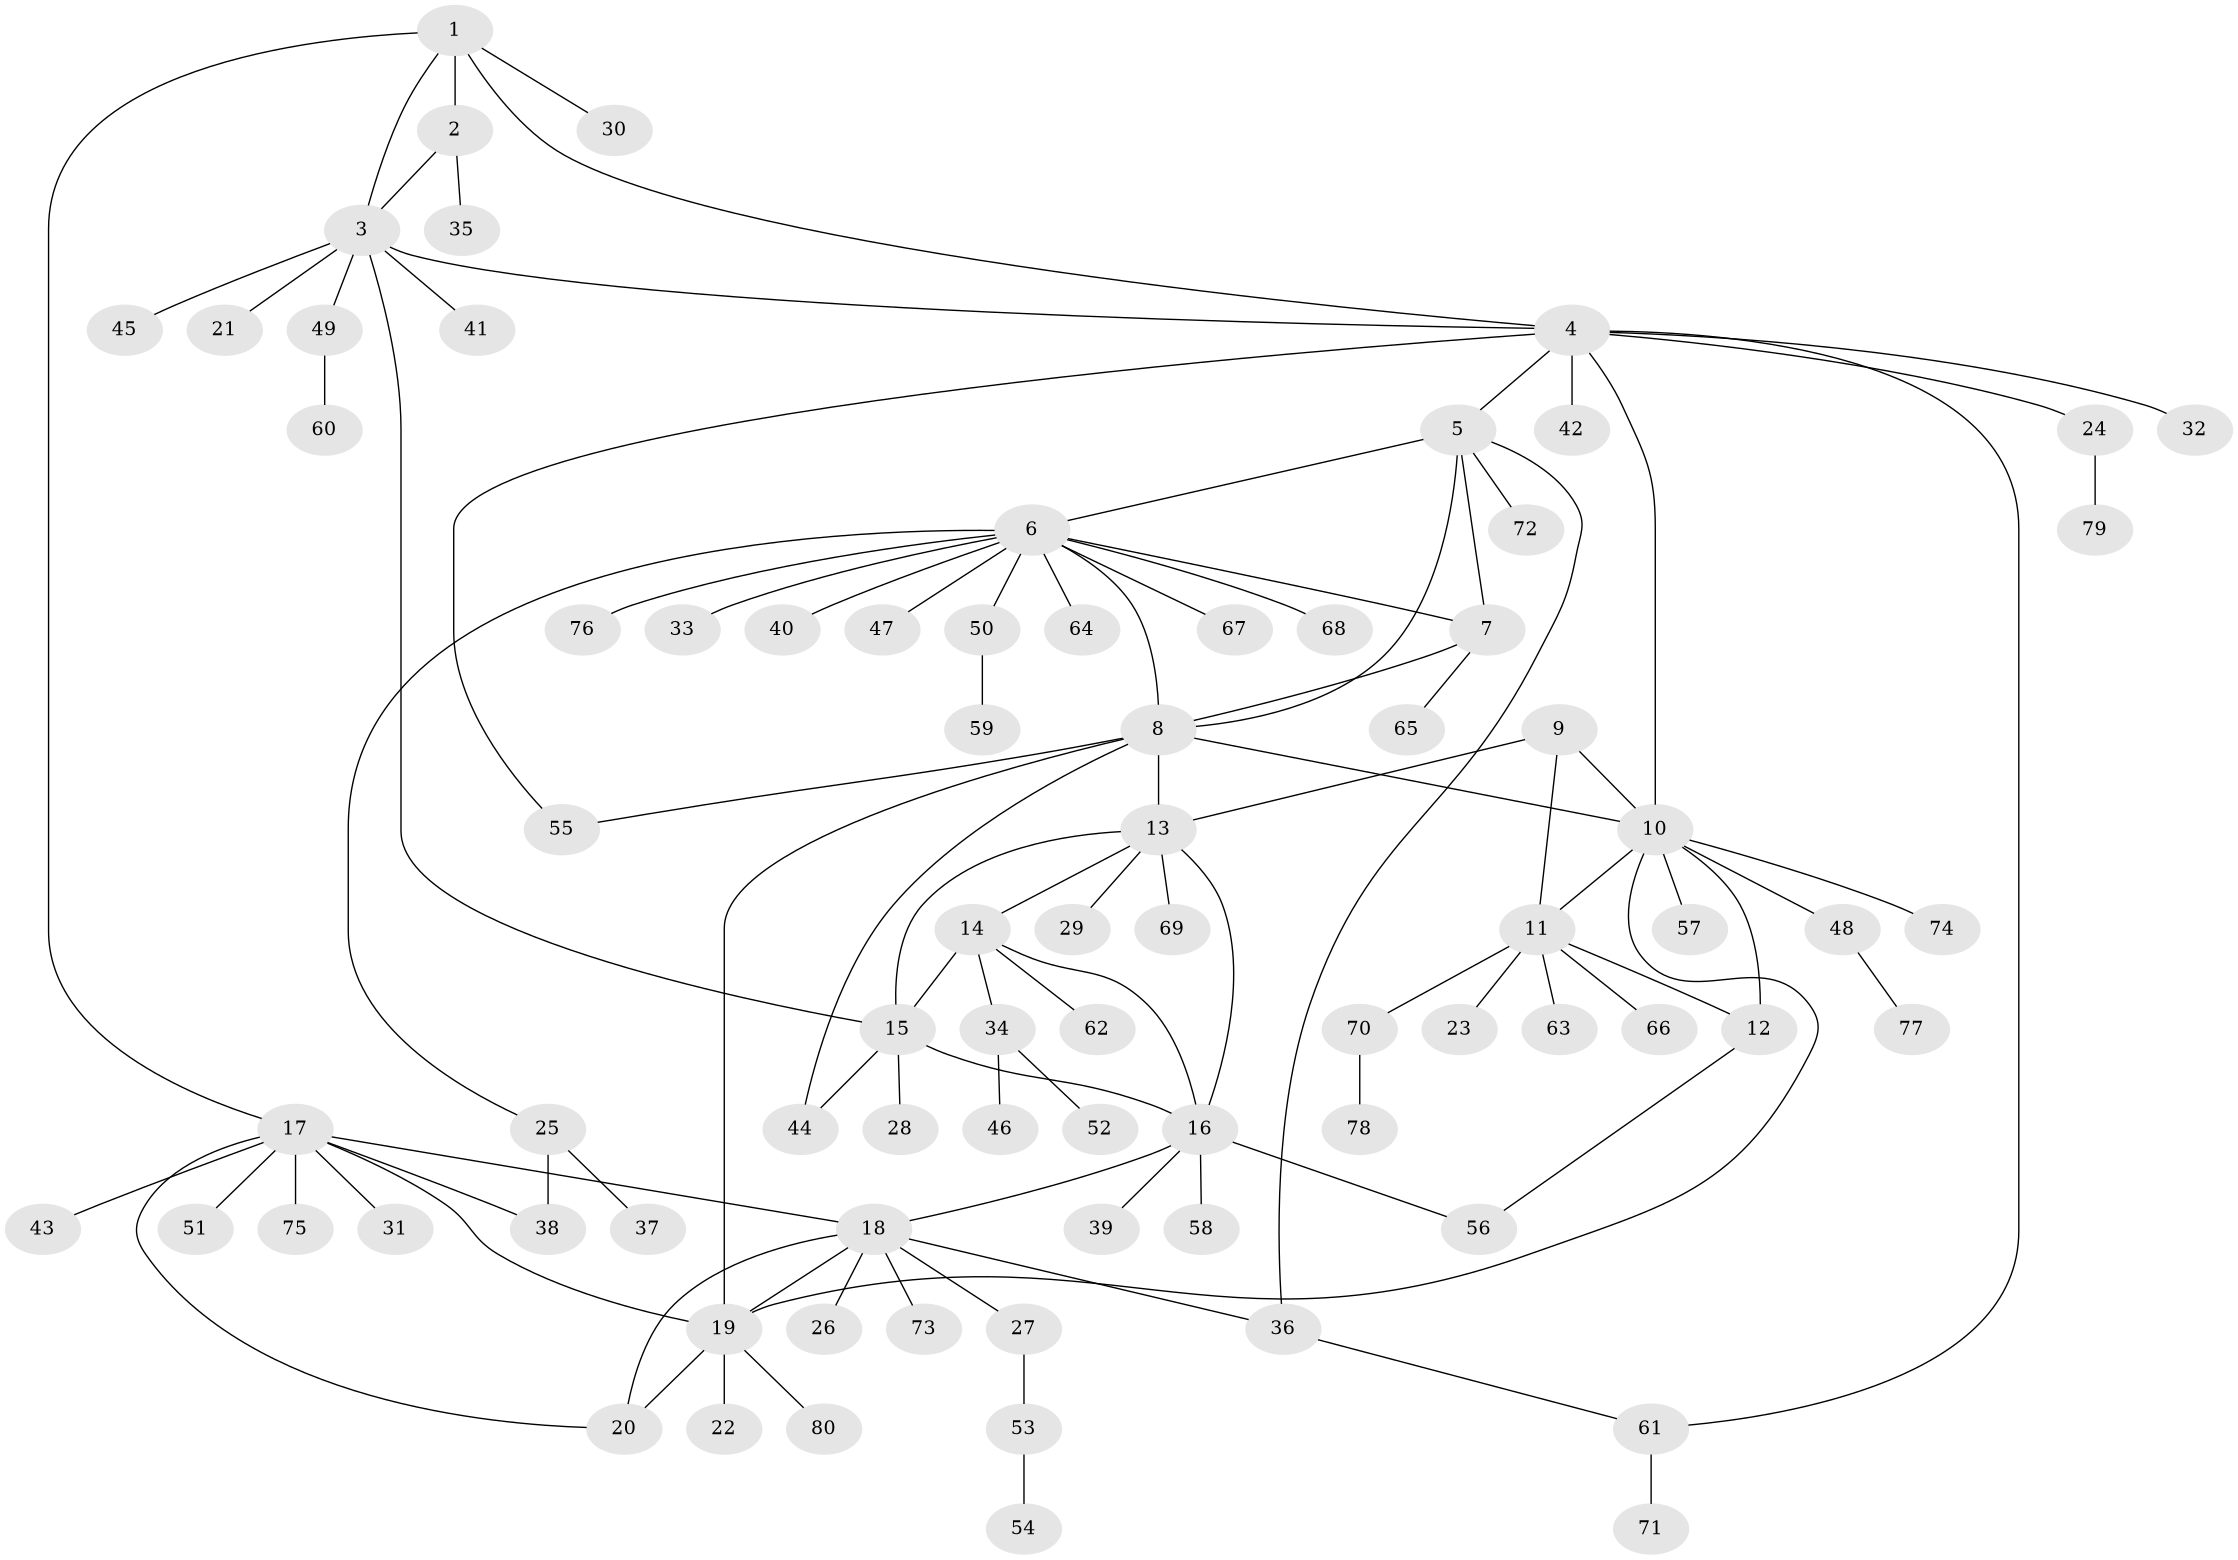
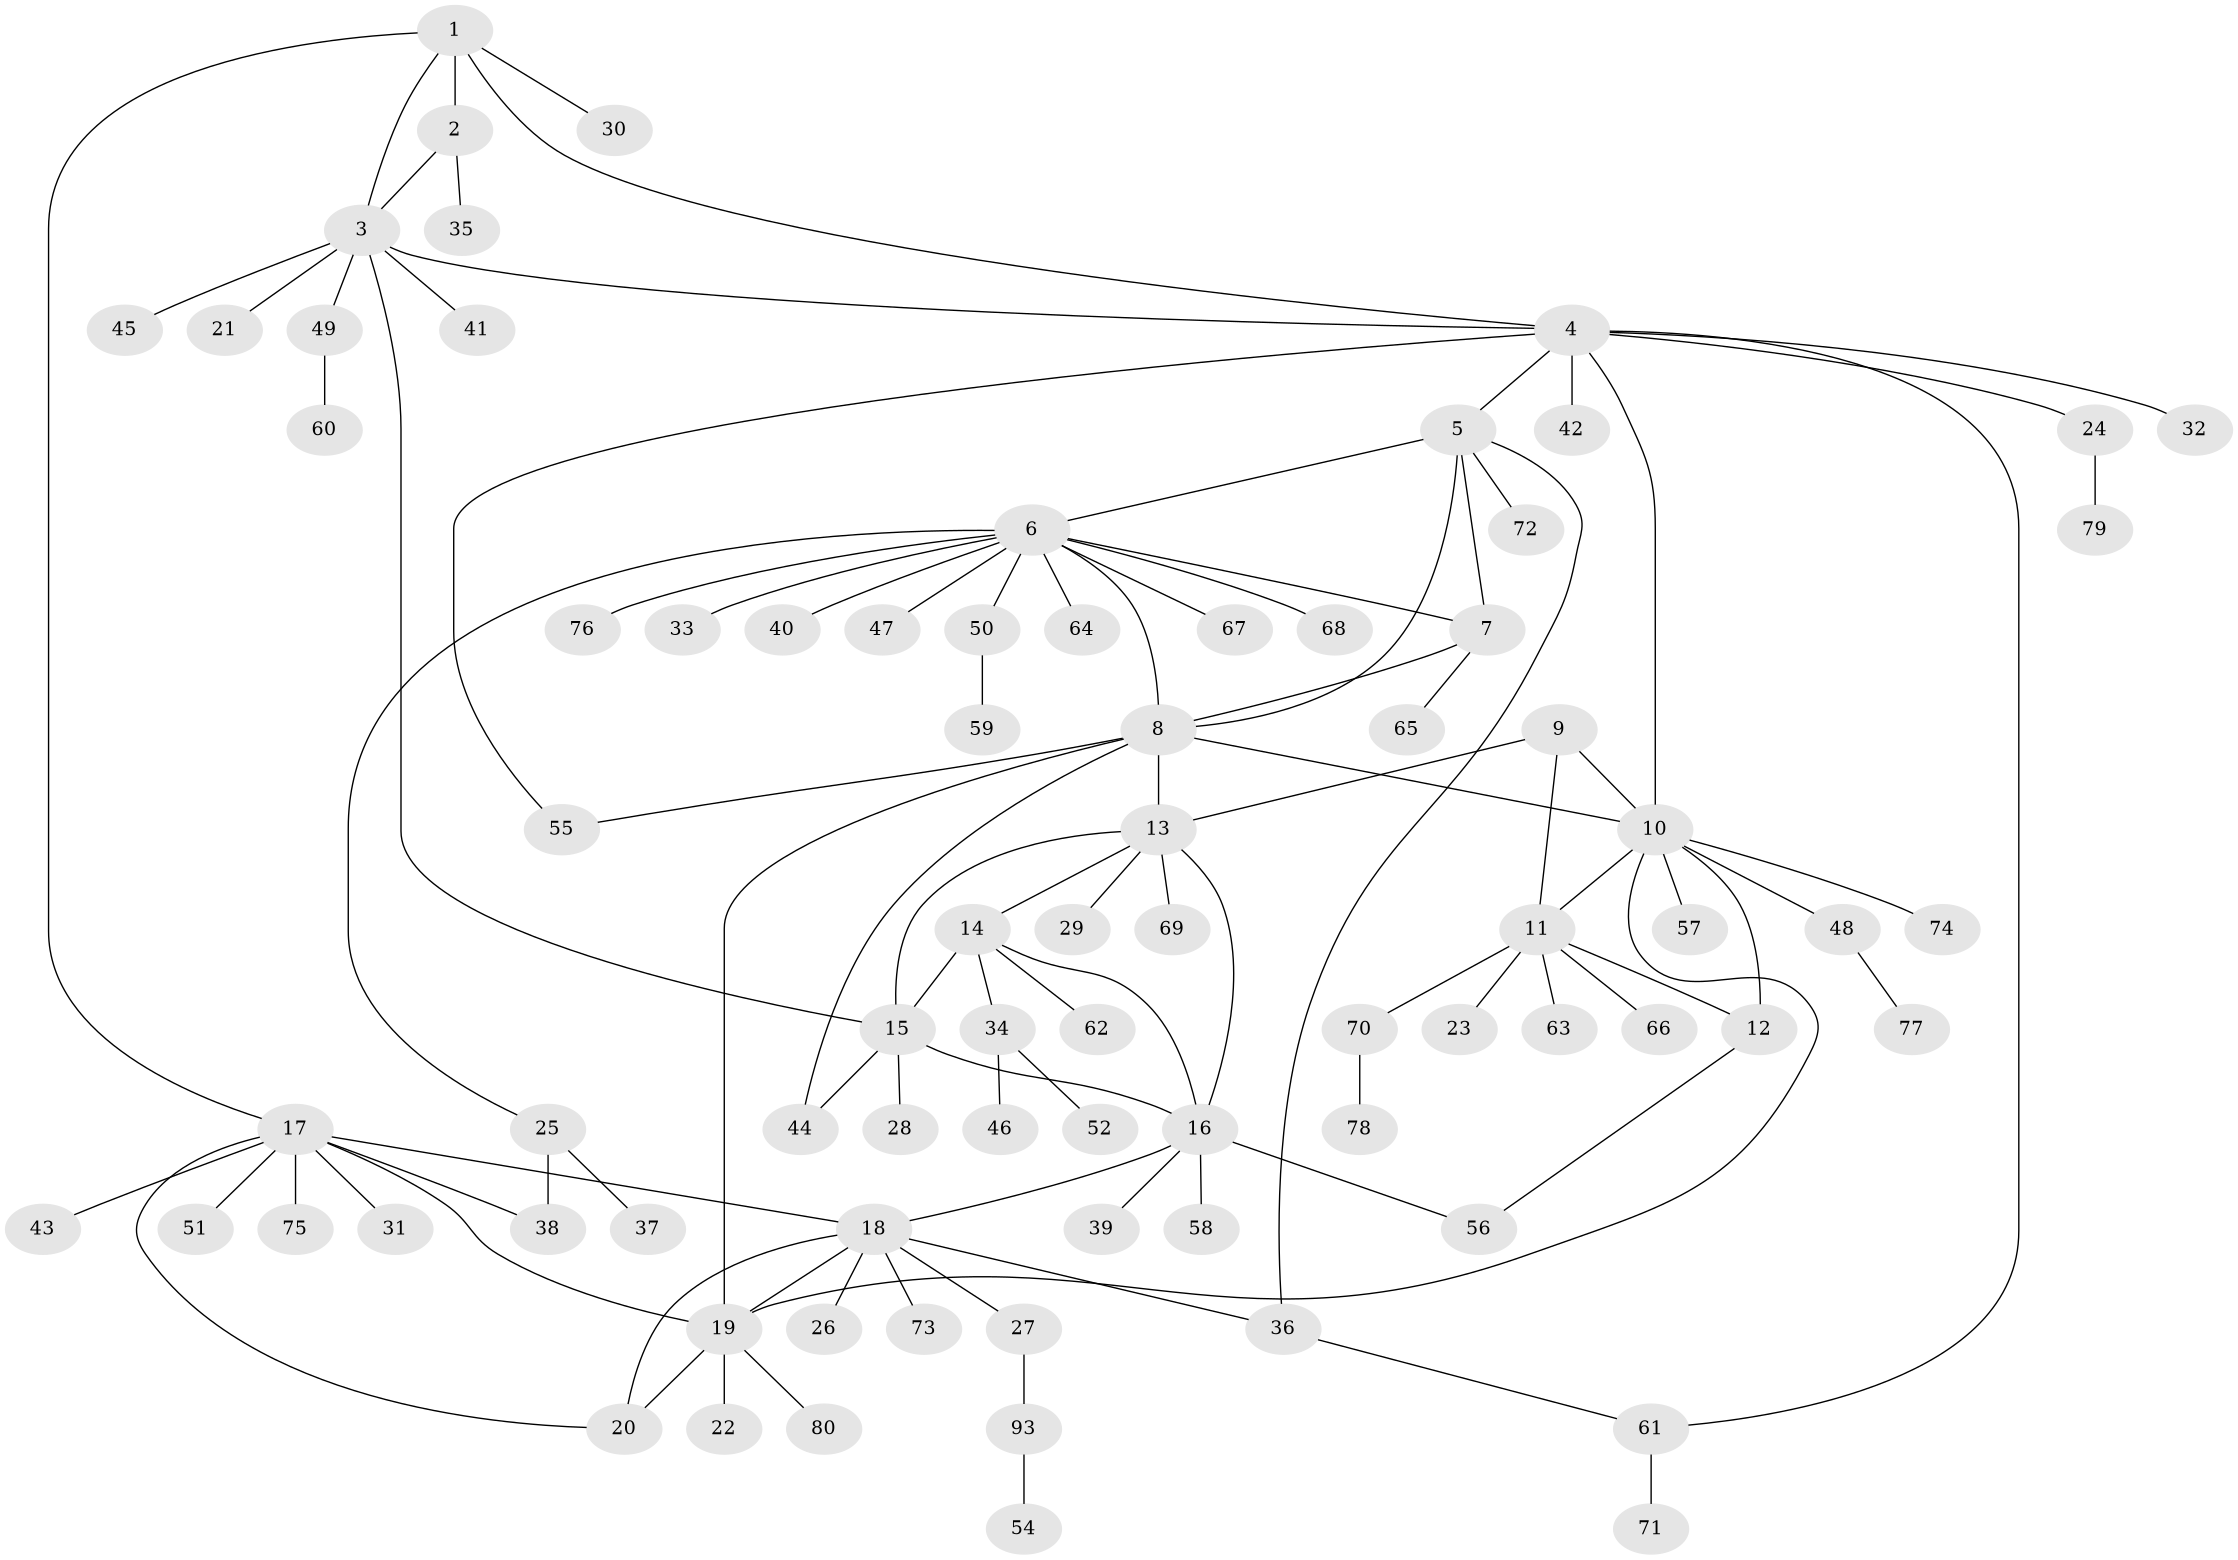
node "53": label "53" -> "93"
